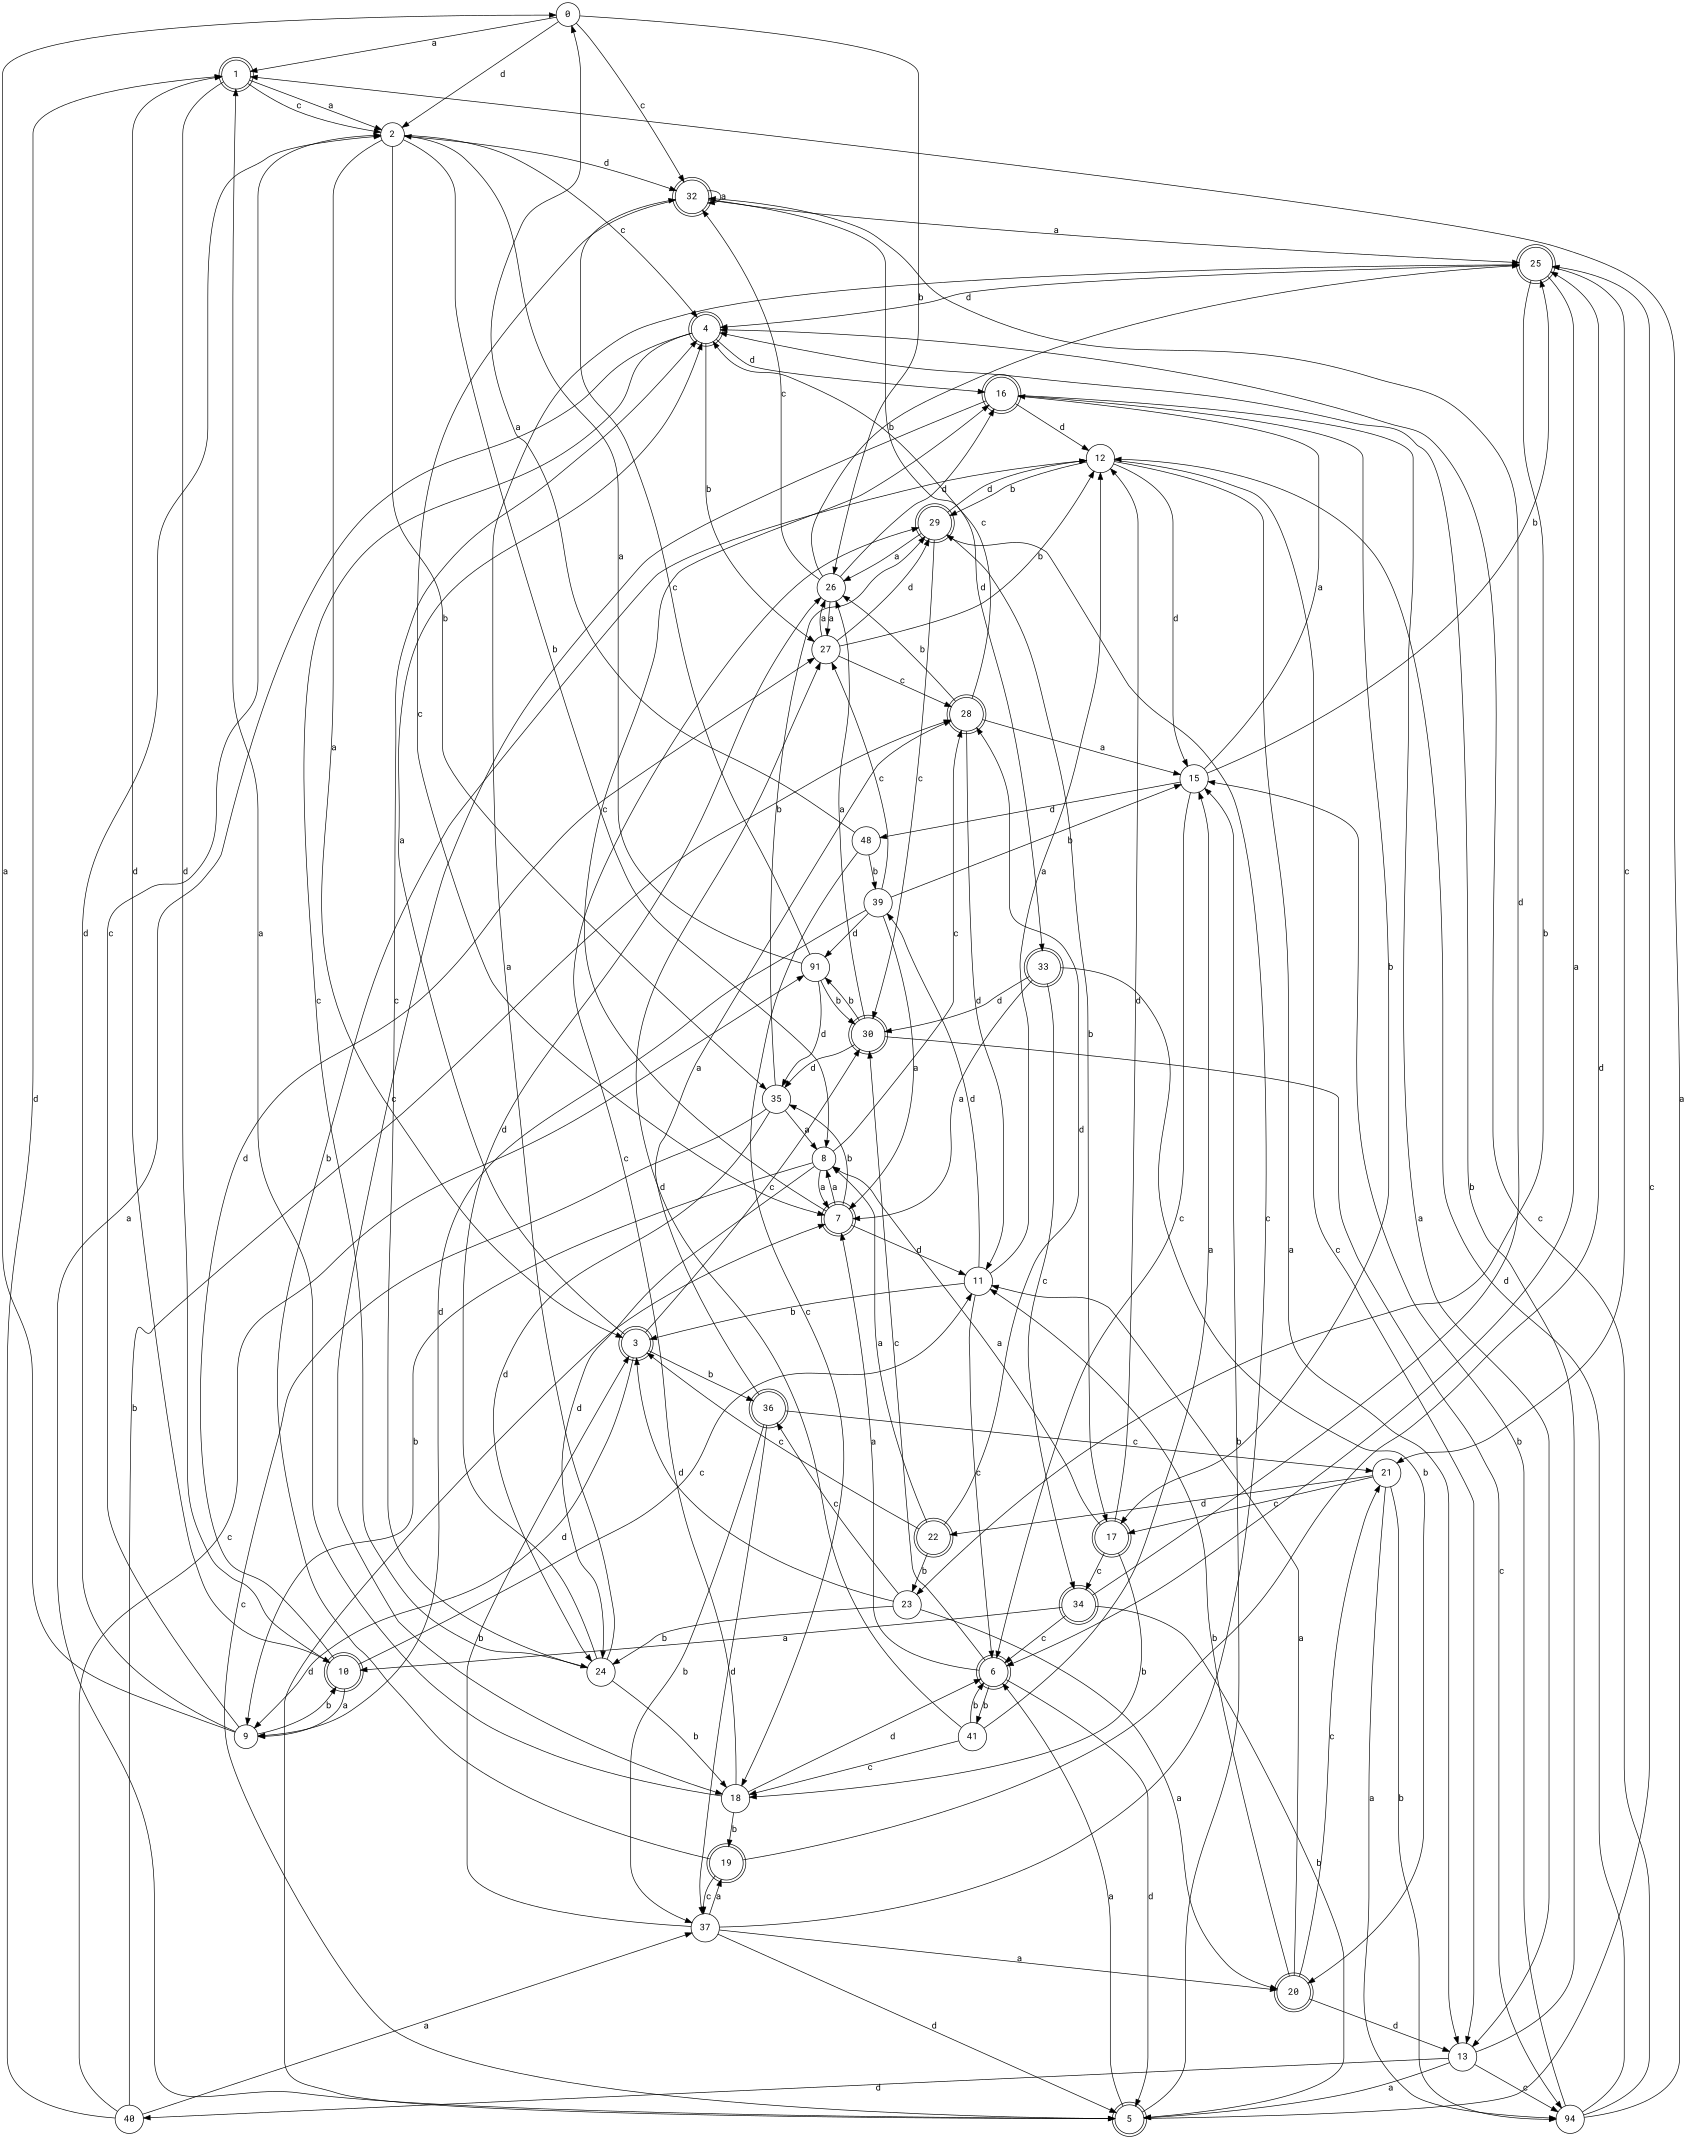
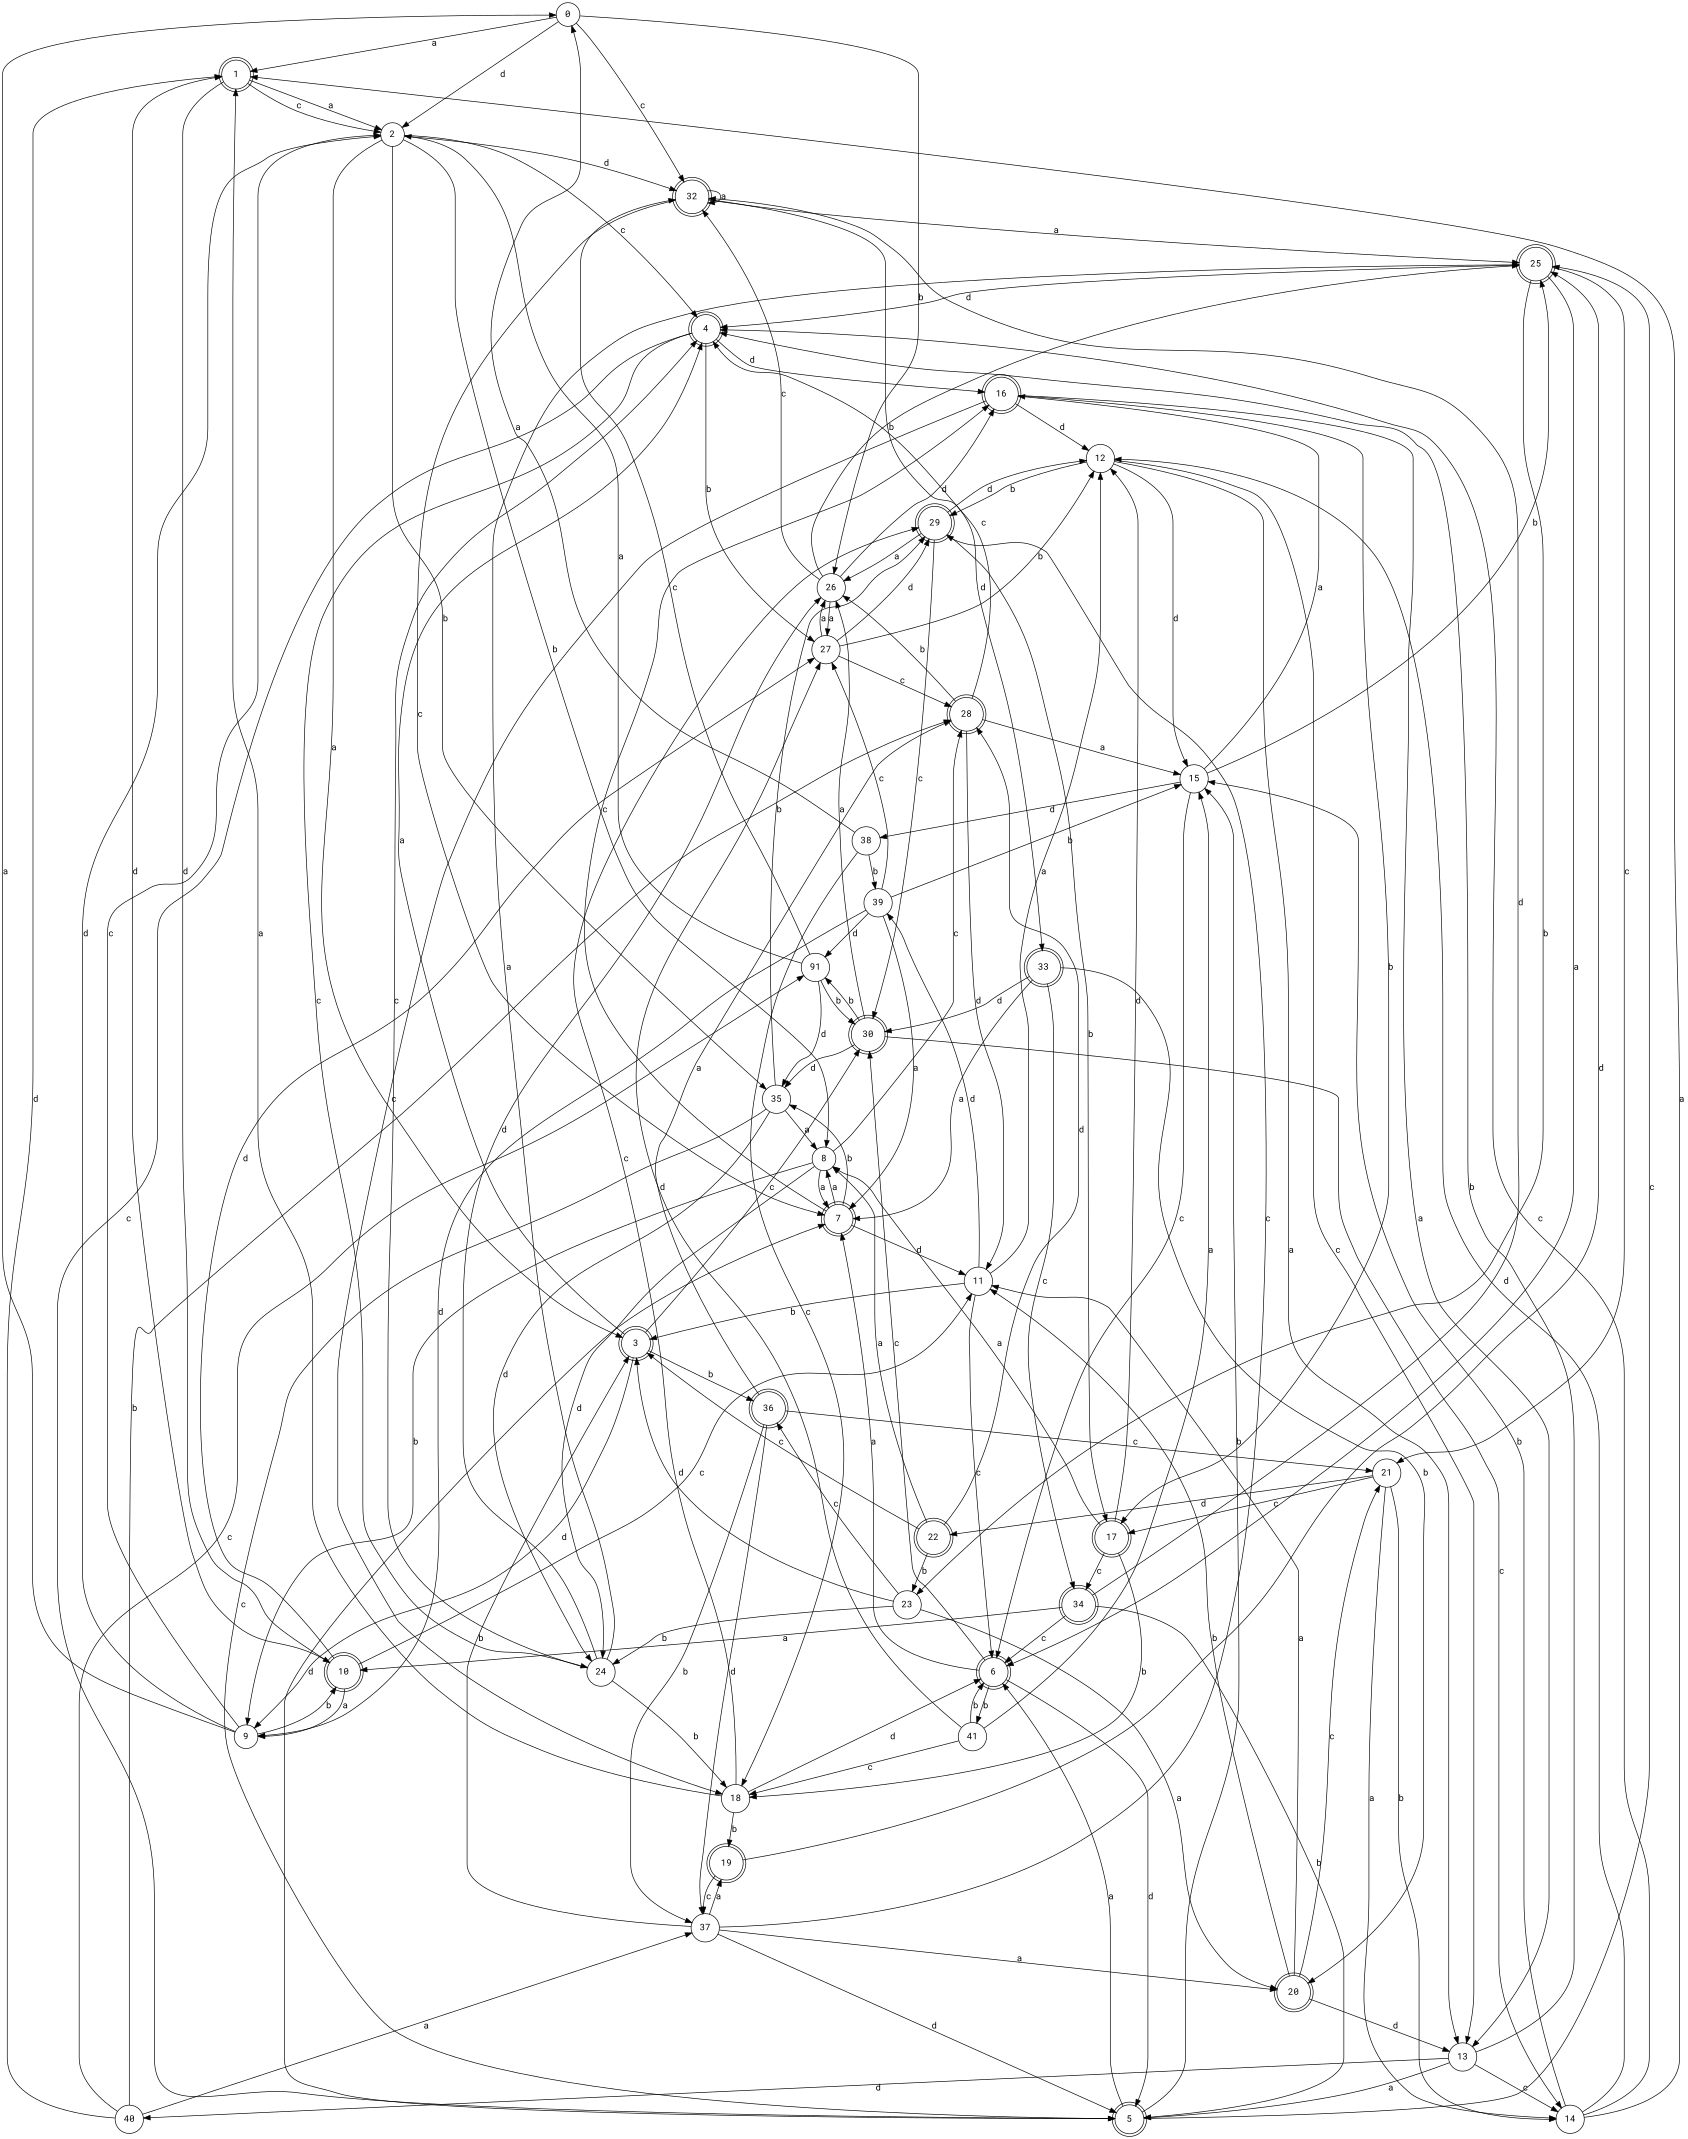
node "48": label "48" -> "38"
edge "19" -> "12": removed, label "b"
edge "4" -> "5": label "a" -> "c"
node "94": label "94" -> "14"
